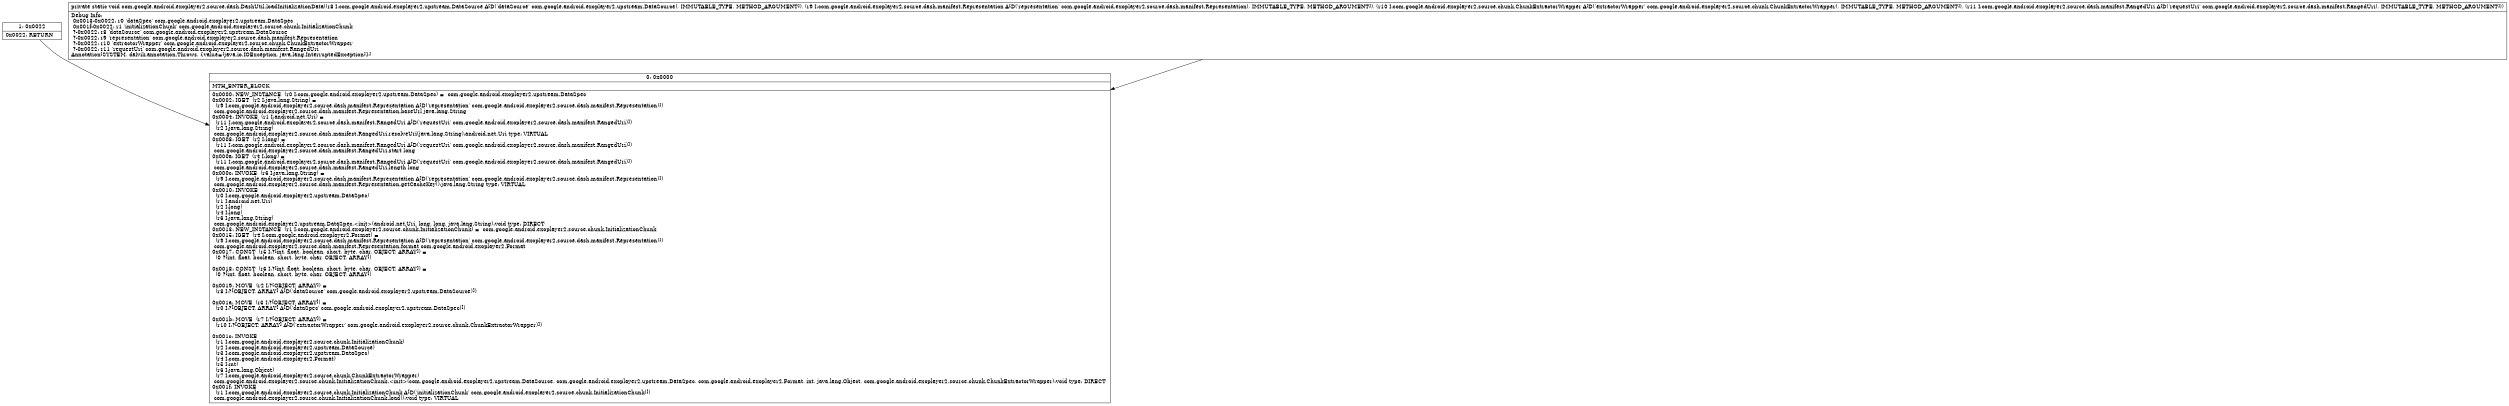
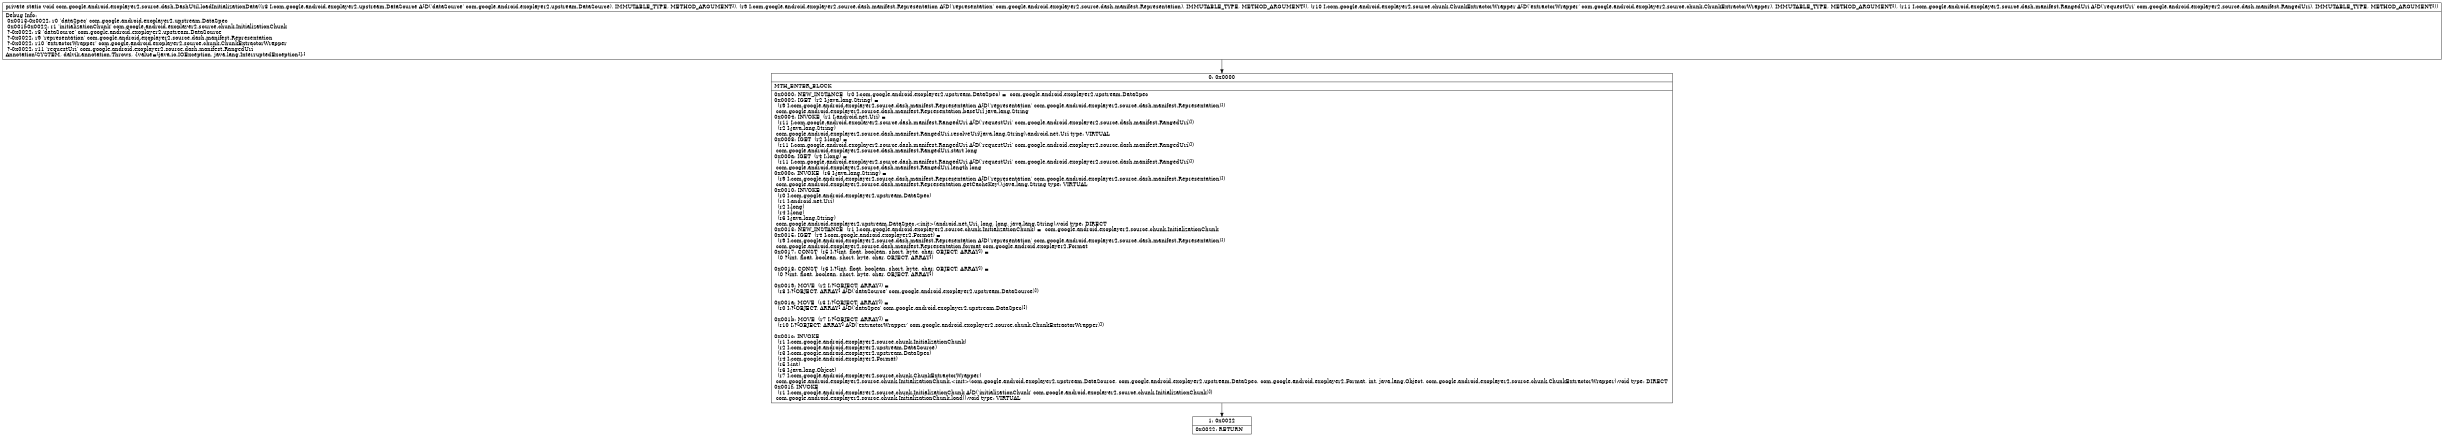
edge "1: 0x0022" -> "0: 0x0000": reversed
